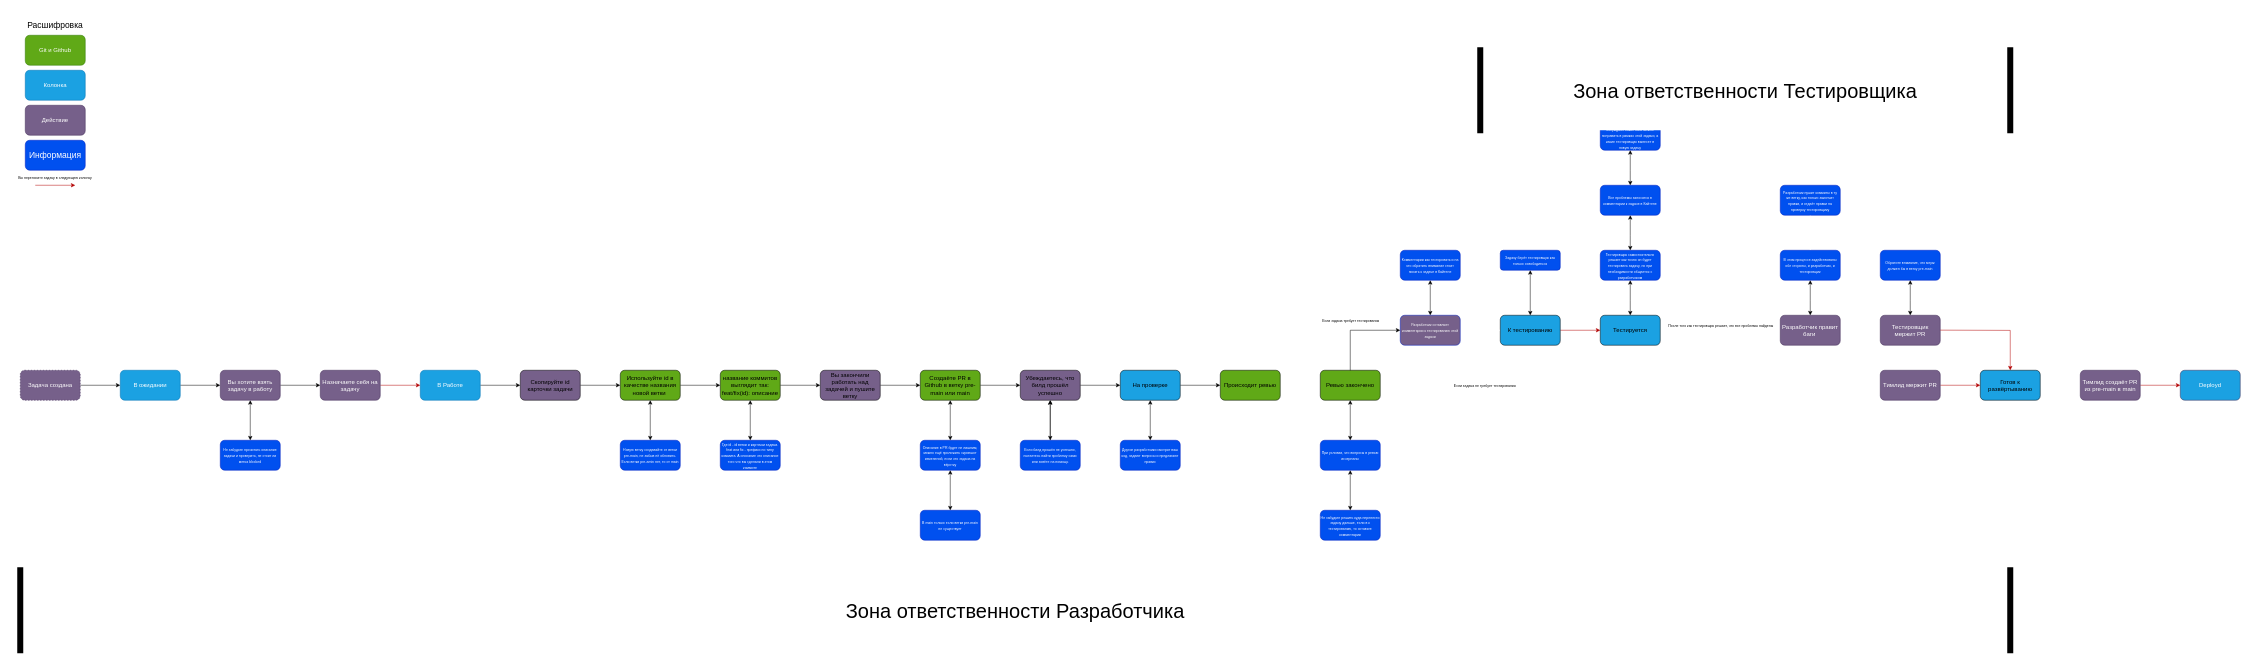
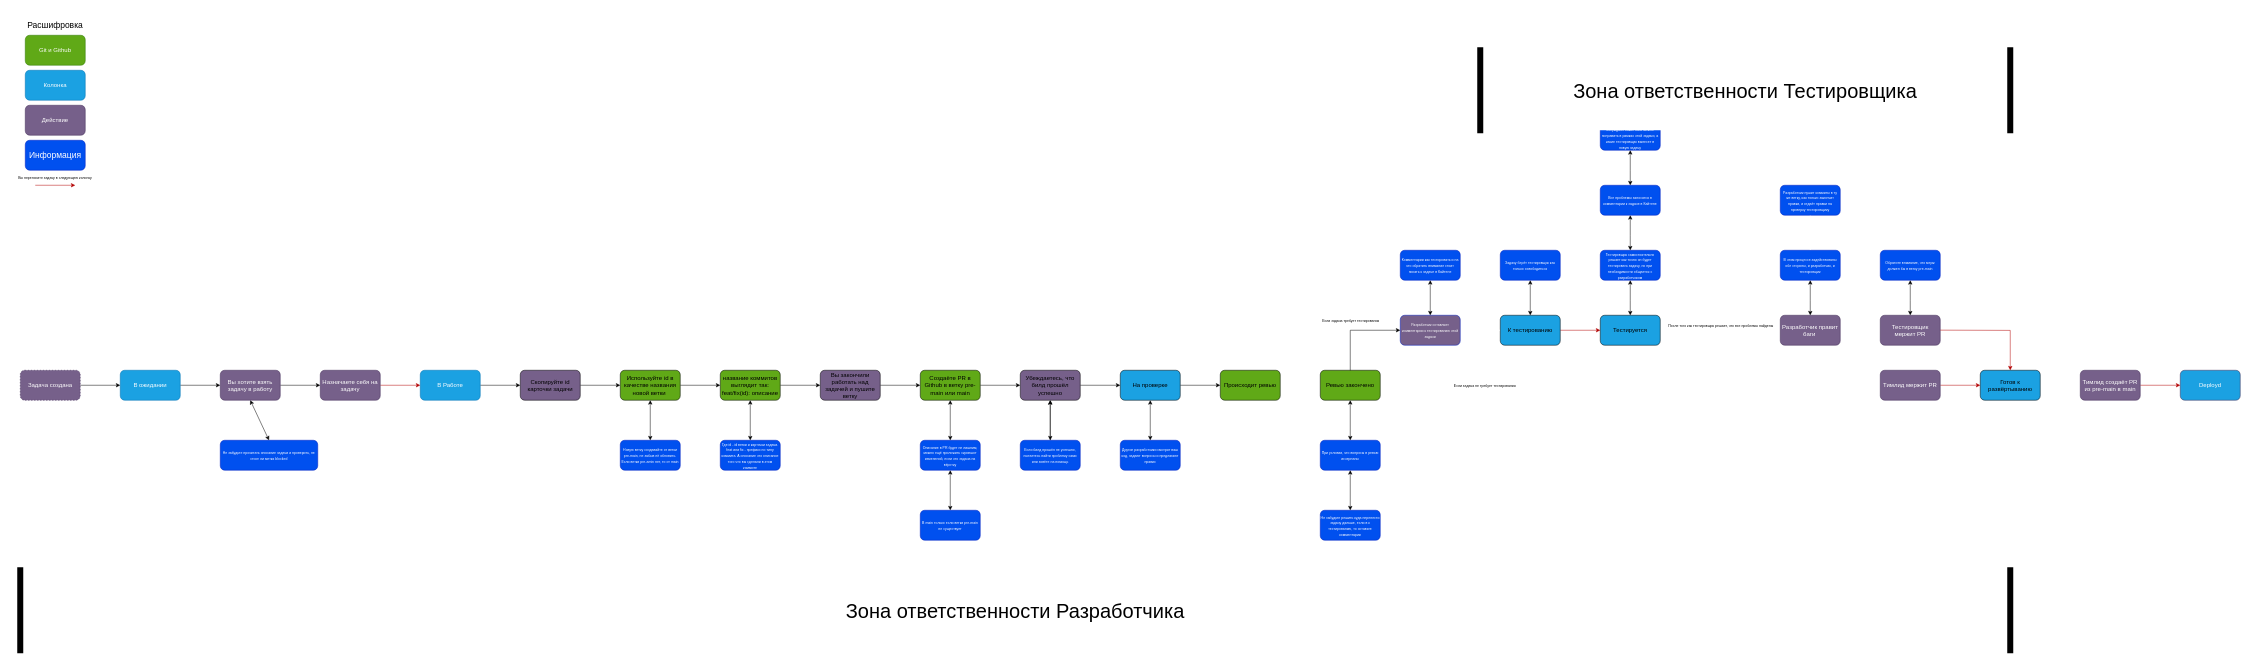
node "Задачу берёт тестировщик как только освободиться": size 60x20 -> 60x30
node "Не забудьте прочитать описание задачи и проверить, не стоит ли метка blocked": size 60x30 -> 98x30
